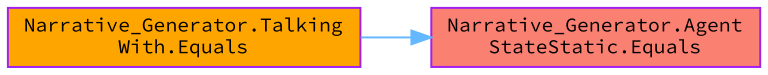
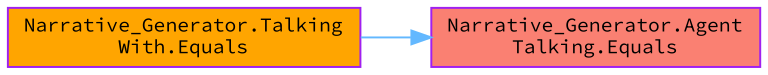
node "Narrative_Generator.Agent StateStatic.Equals": label "Narrative_Generator.Agent StateStatic.Equals" -> "Narrative_Generator.Agent Talking.Equals"
